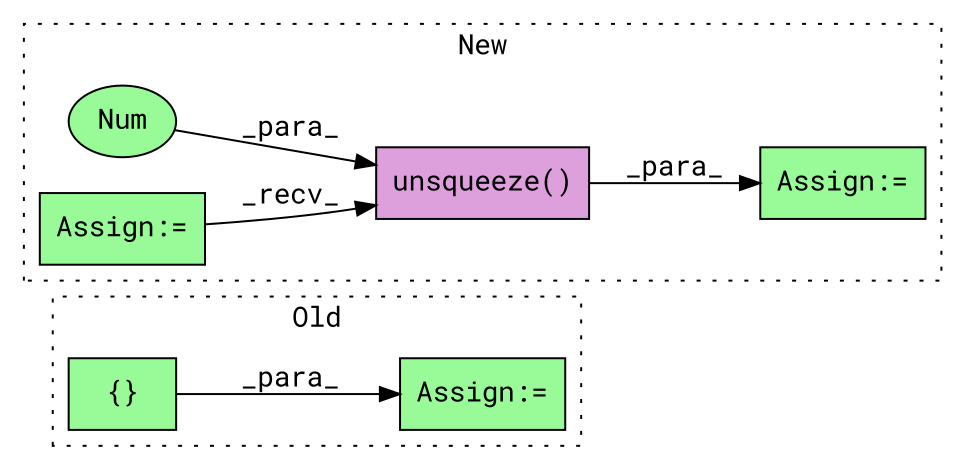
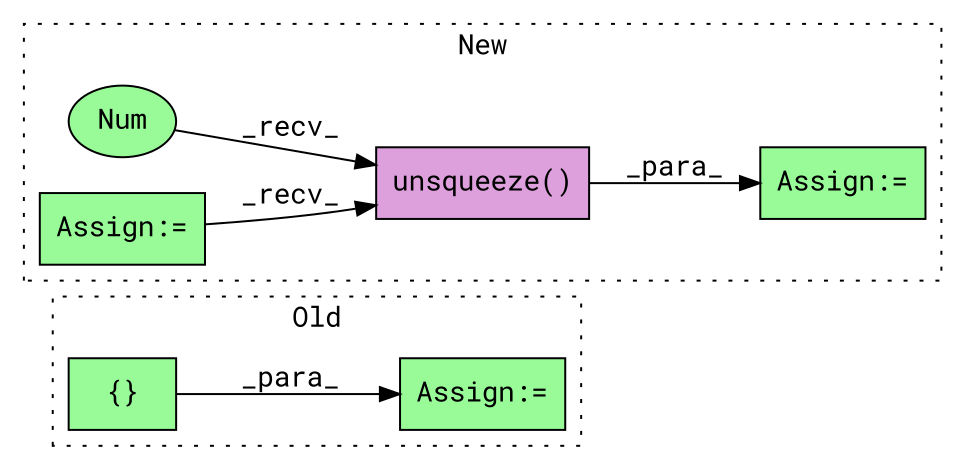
edge "Num" -> "unsqueeze()": label "_para_" -> "_recv_"
